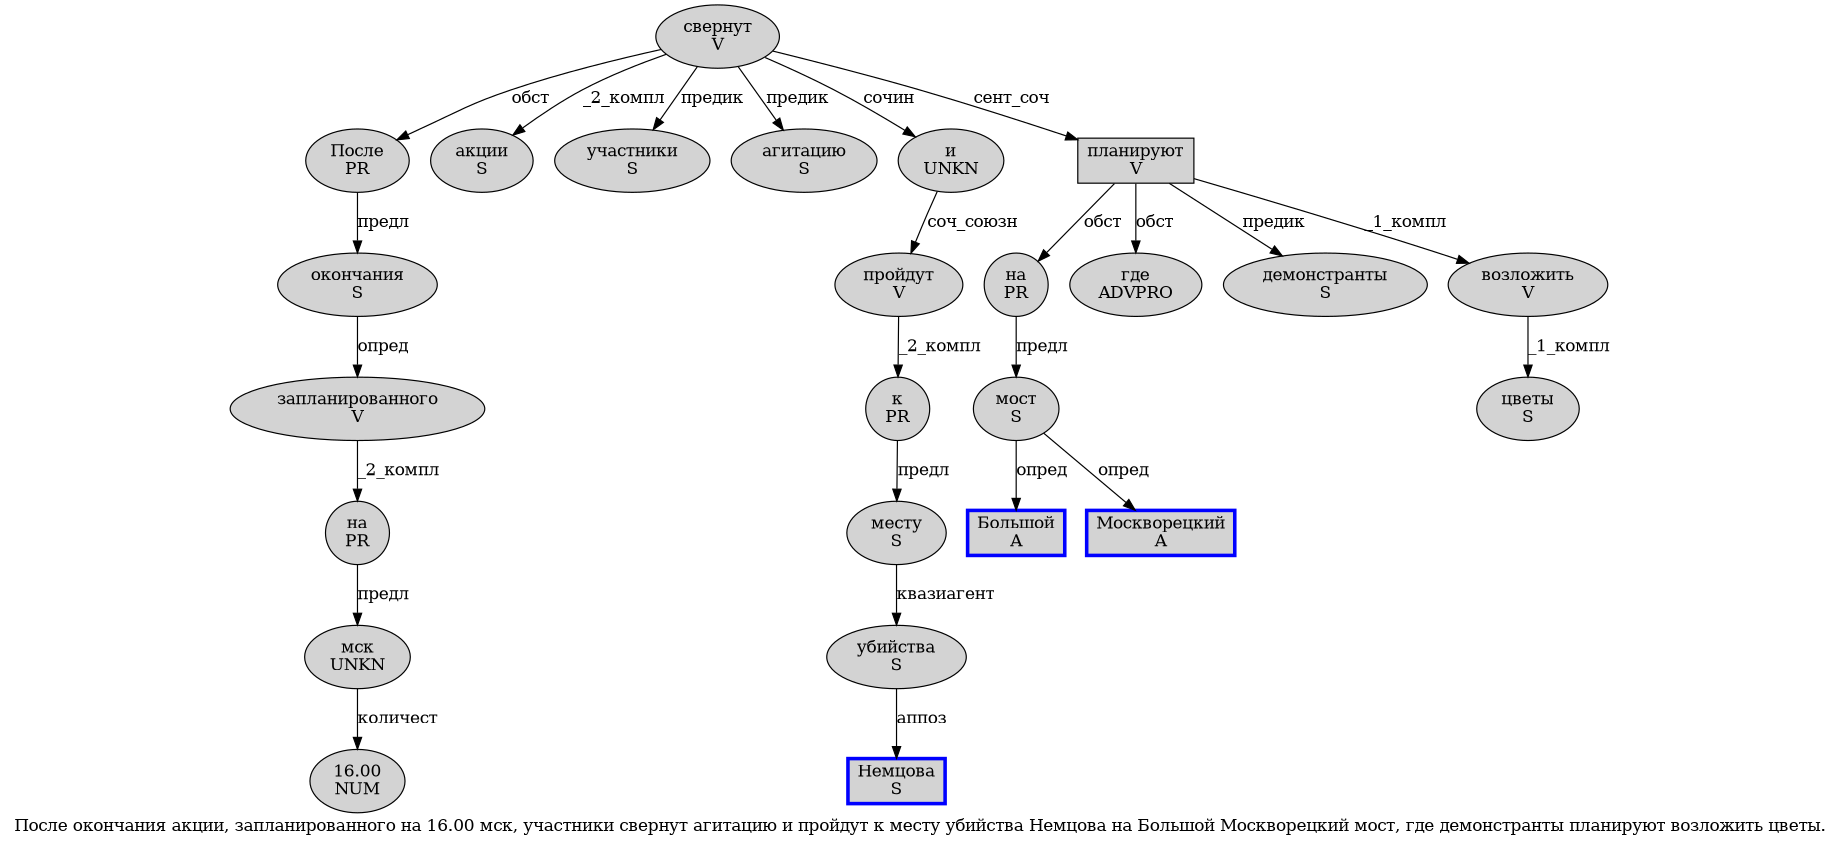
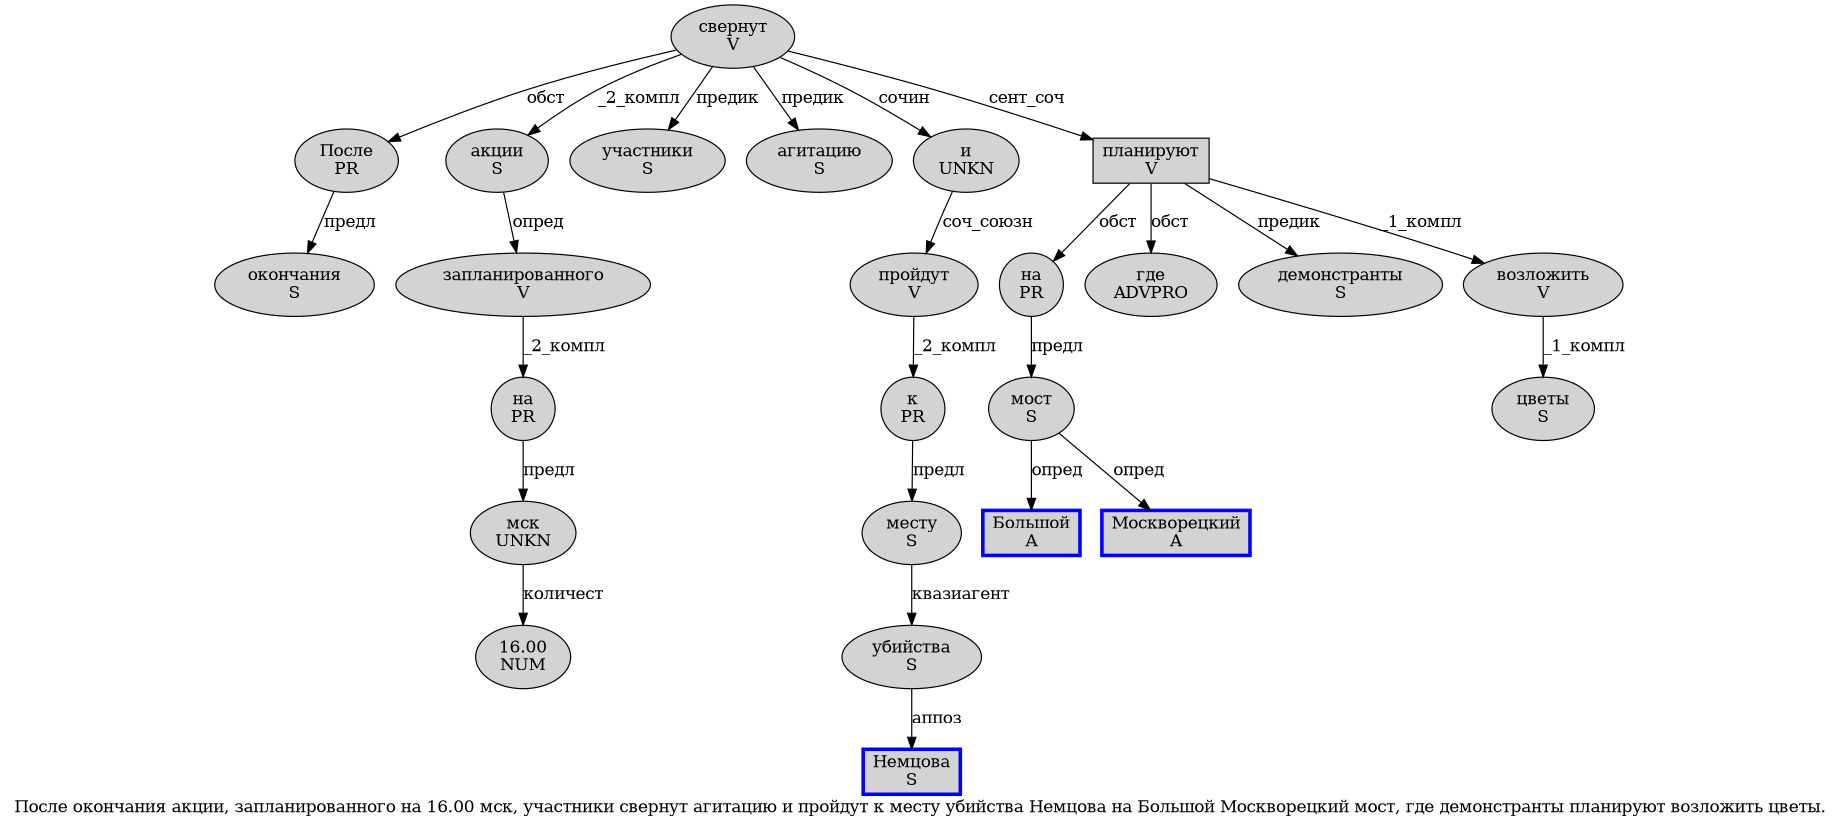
edge "окончания S" -> "запланированного V": now "акции S" -> "запланированного V"
